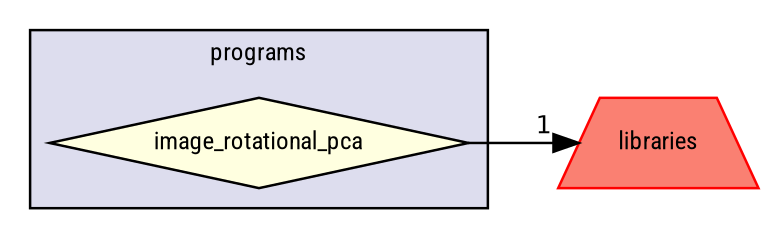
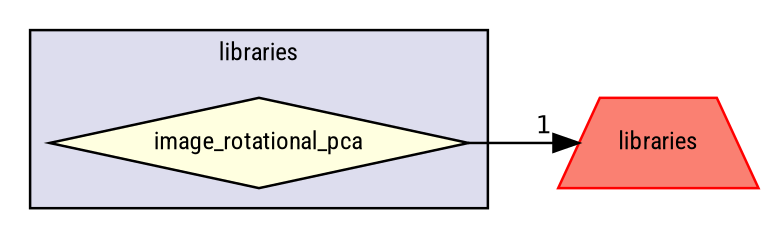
cluster "programs": label "programs" -> "libraries"
